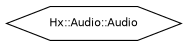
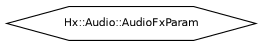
node "Hx::Audio::Audio": label "Hx::Audio::Audio" -> "Hx::Audio::AudioFxParam"
